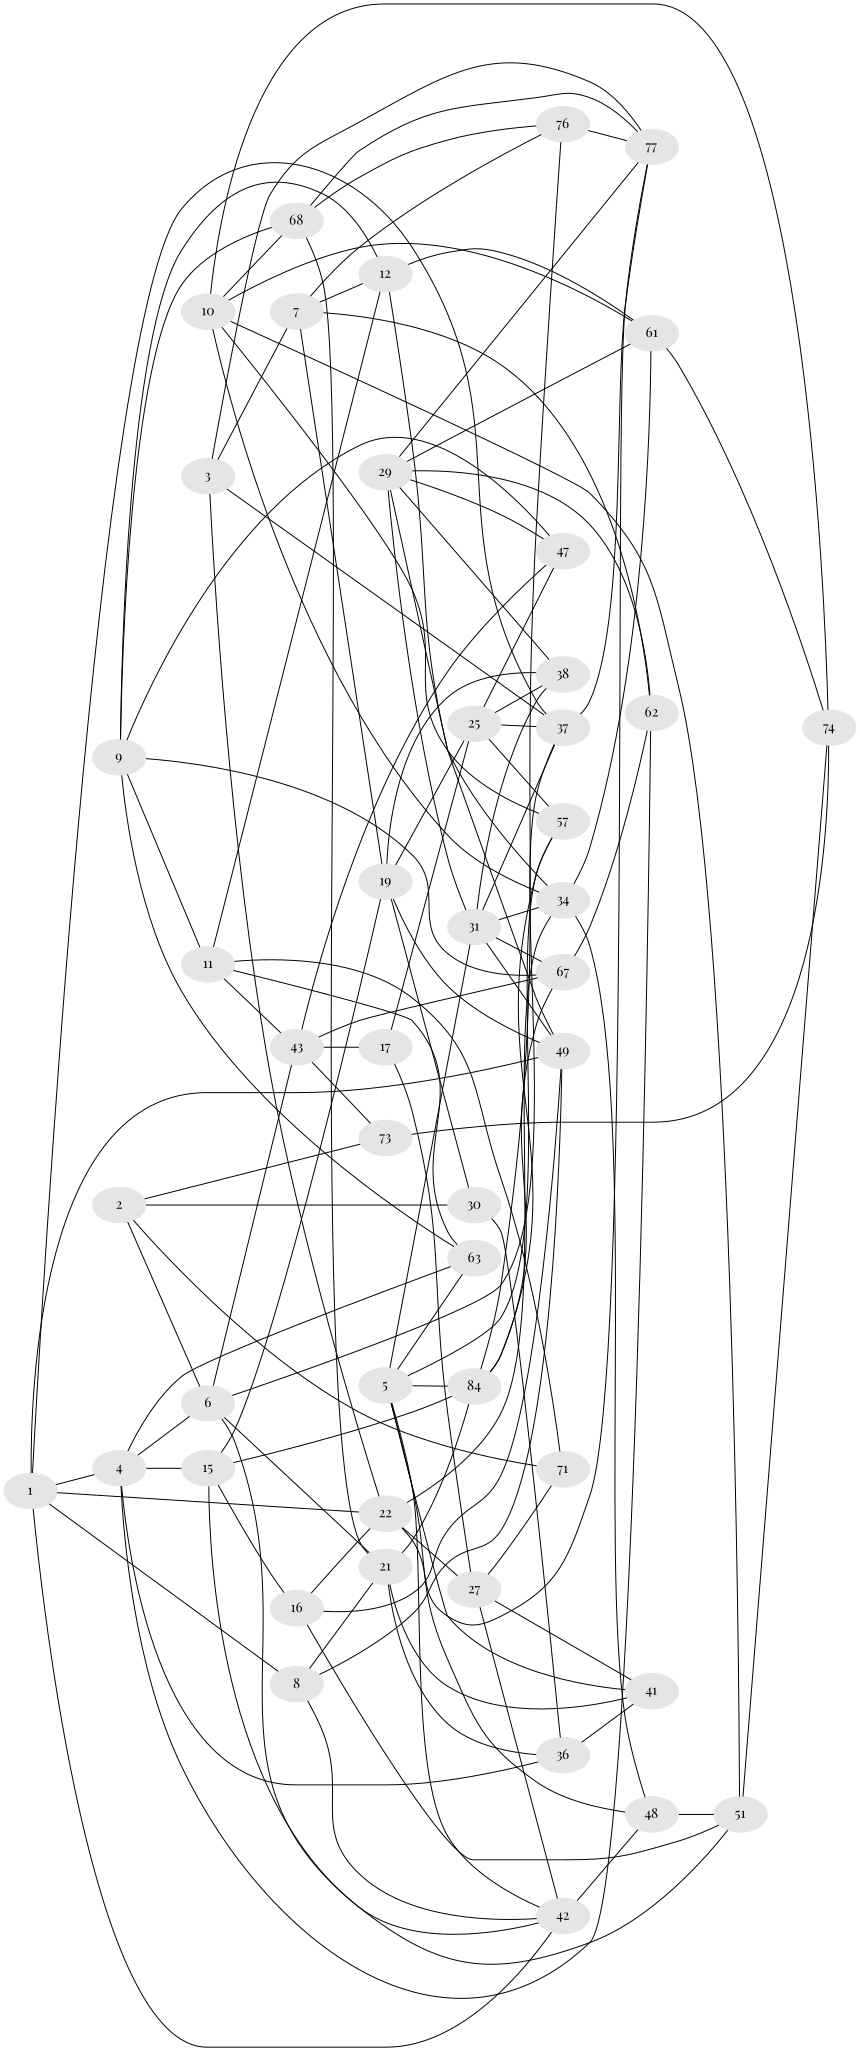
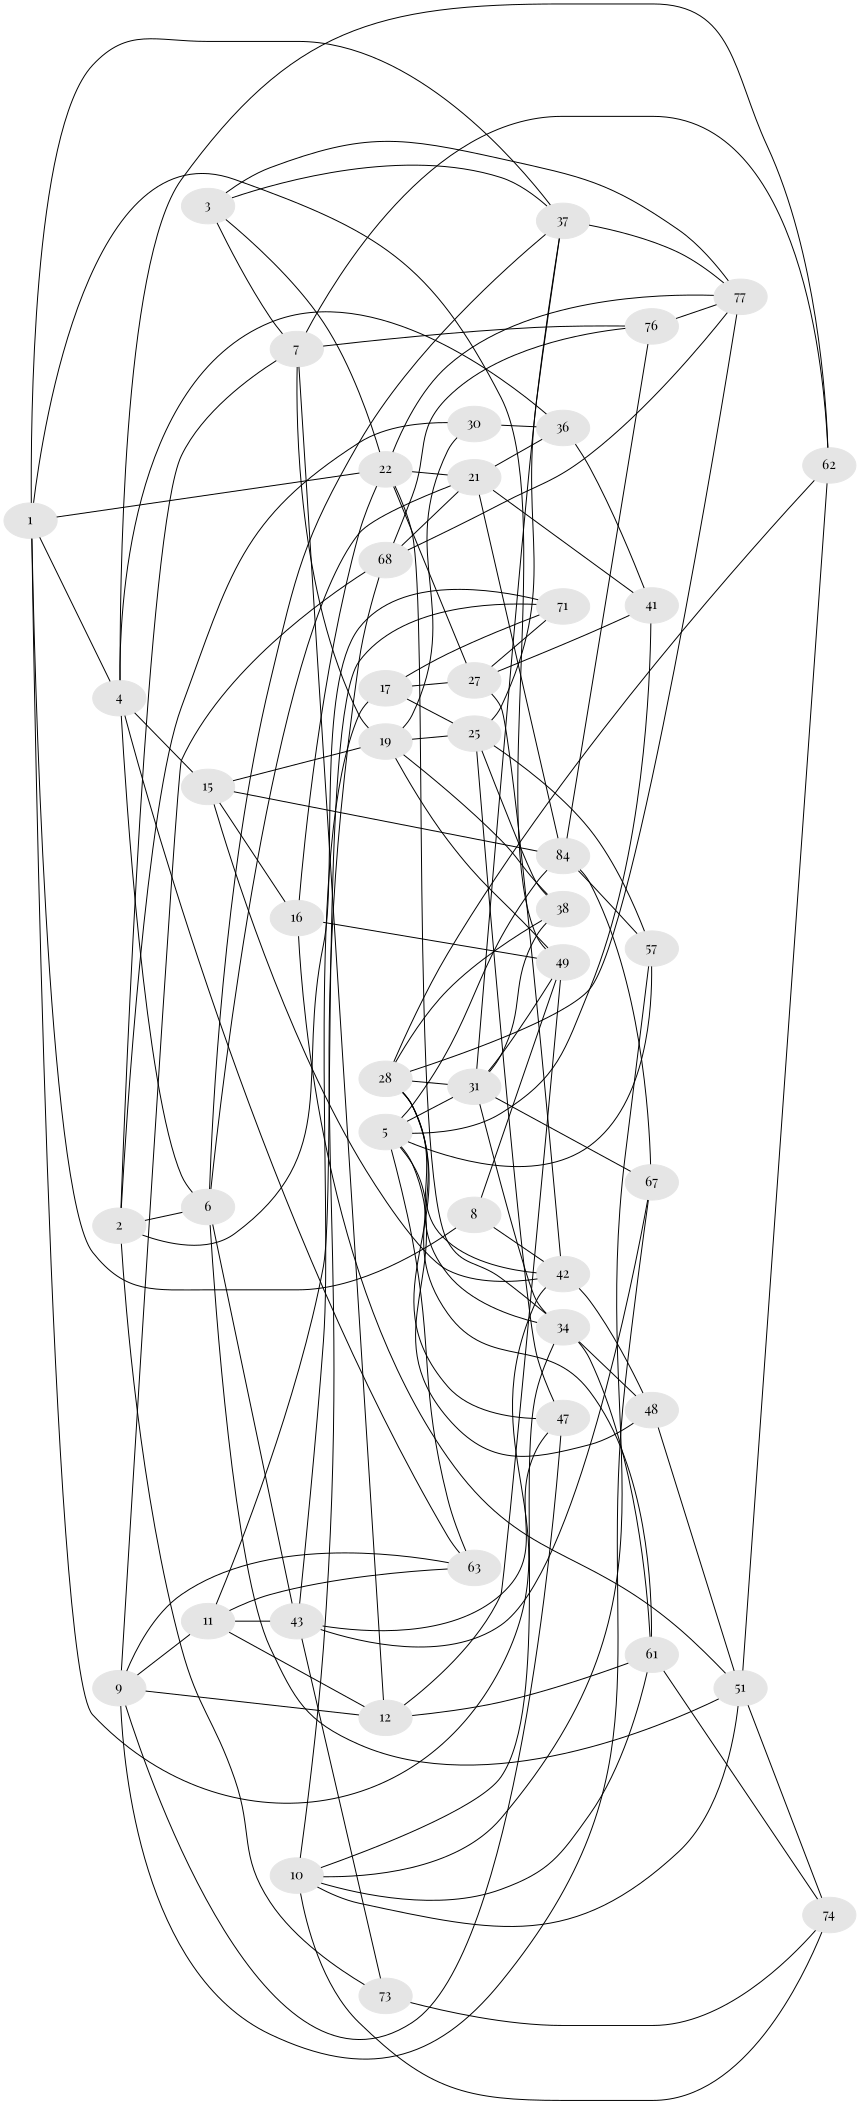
node "29": label "29" -> "28"
edge "71" -- "17": added
edge "7" -- "2": added
edge "62" -- "67": now "62" -- "51"
edge "21" -- "8": now "21" -- "22"
